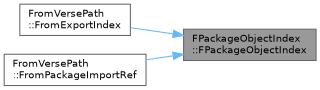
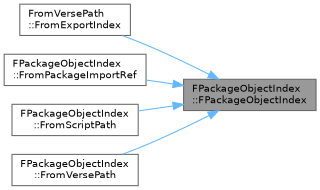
node "FromVersePath ::FromPackageImportRef": label "FromVersePath ::FromPackageImportRef" -> "FPackageObjectIndex ::FromPackageImportRef"
node "FPackageObjectIndex ::FromScriptPath": added
node "FPackageObjectIndex ::FromVersePath": added
